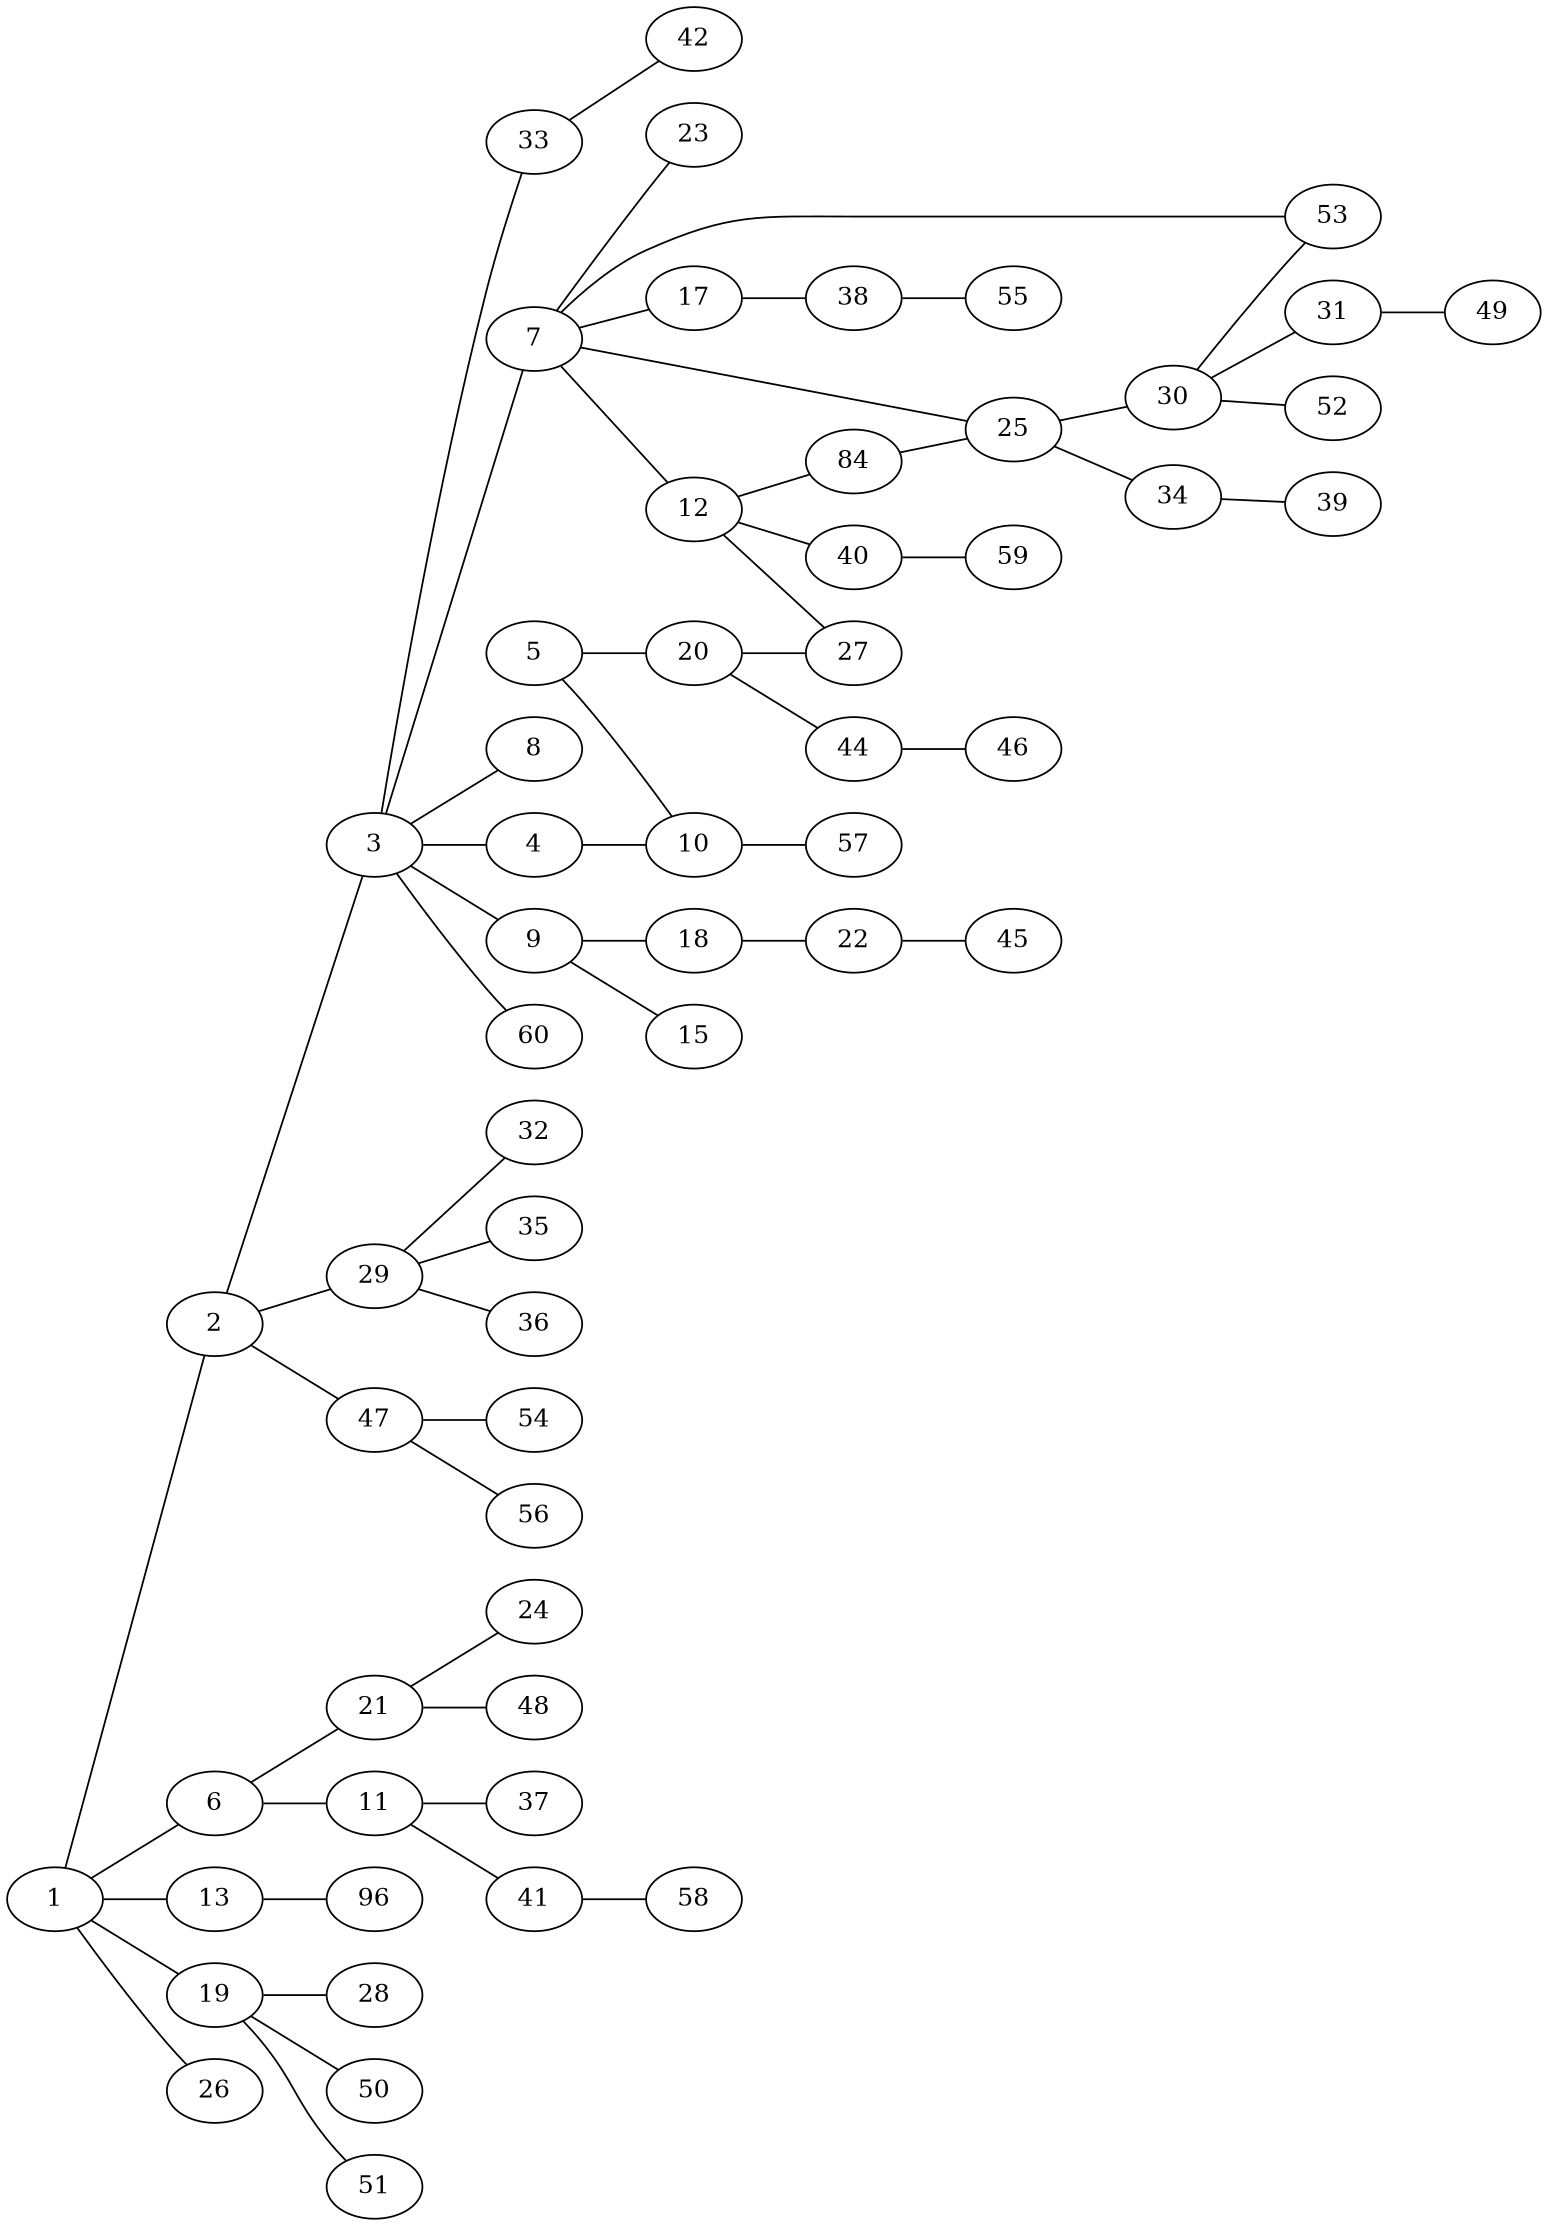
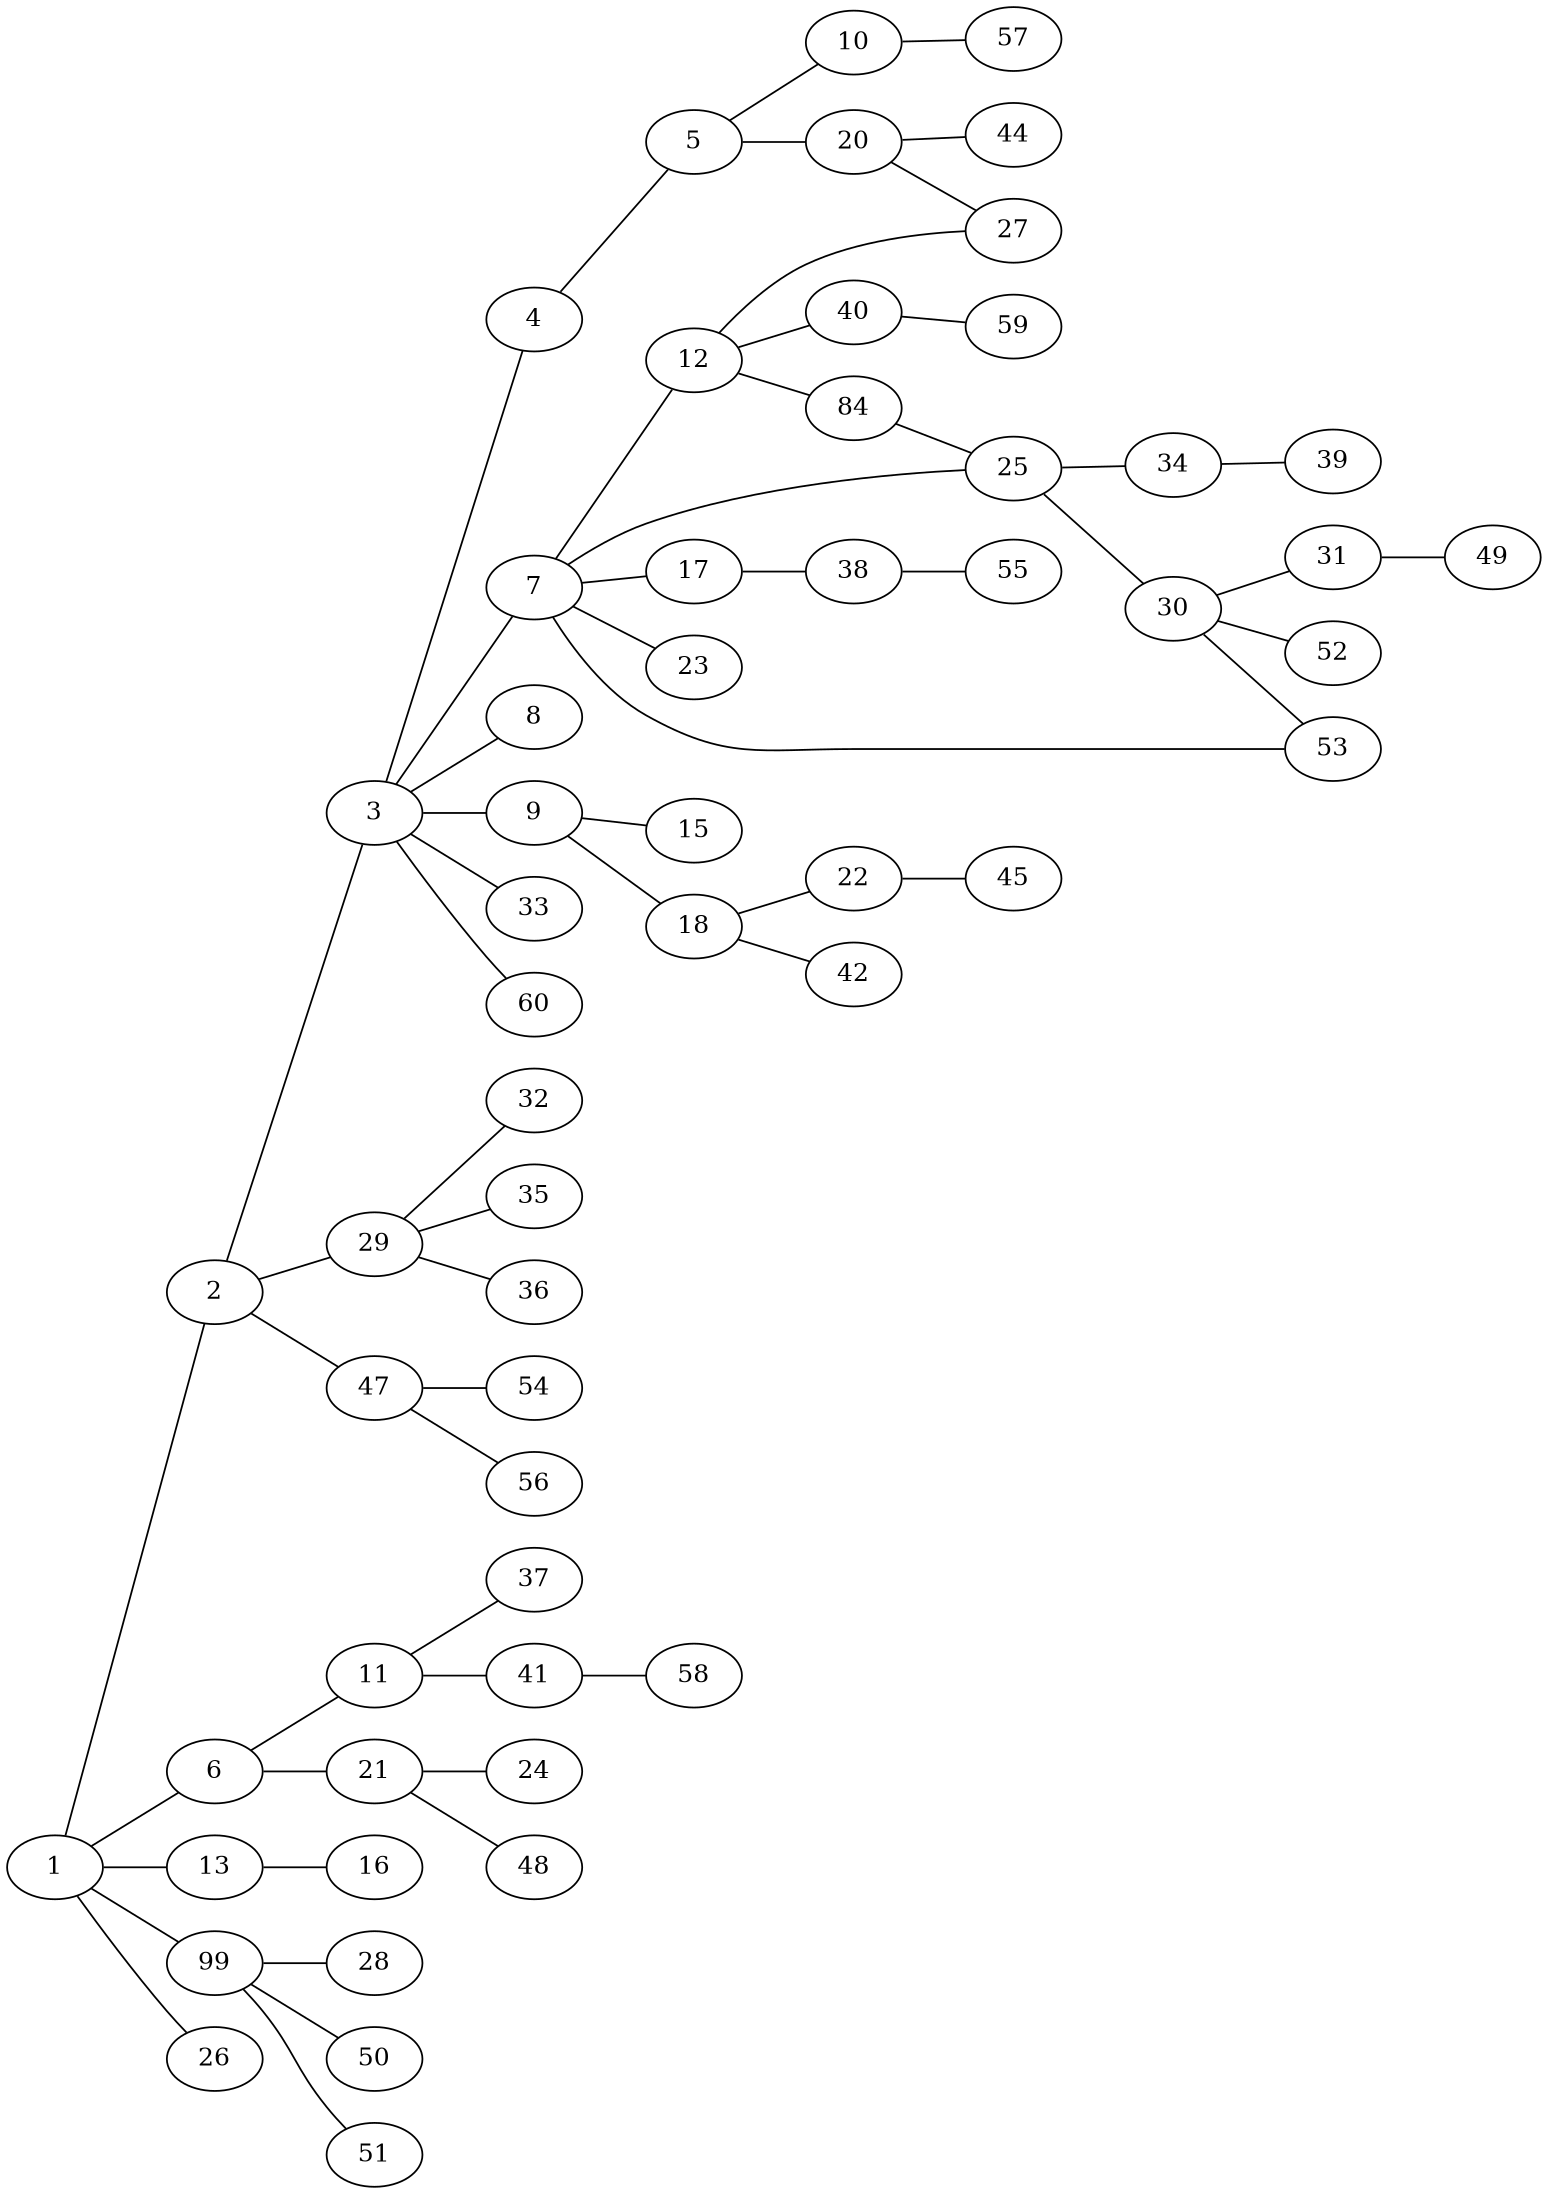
edge "42" -- "33": now "42" -- "18"
node "46": removed
edge "4" -- "10": now "4" -- "5"
node "96": label "96" -> "16"
node "19": label "19" -> "99"
